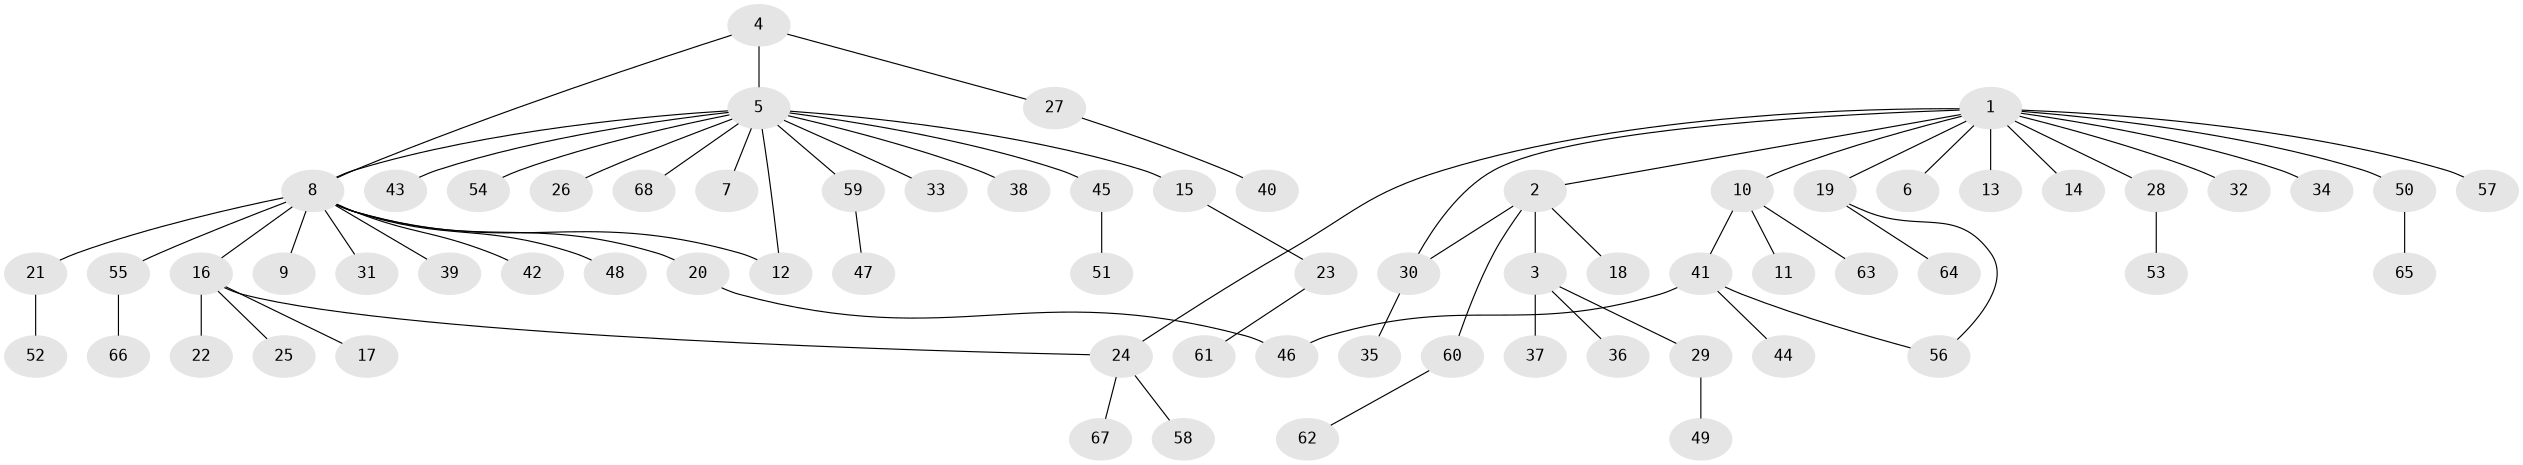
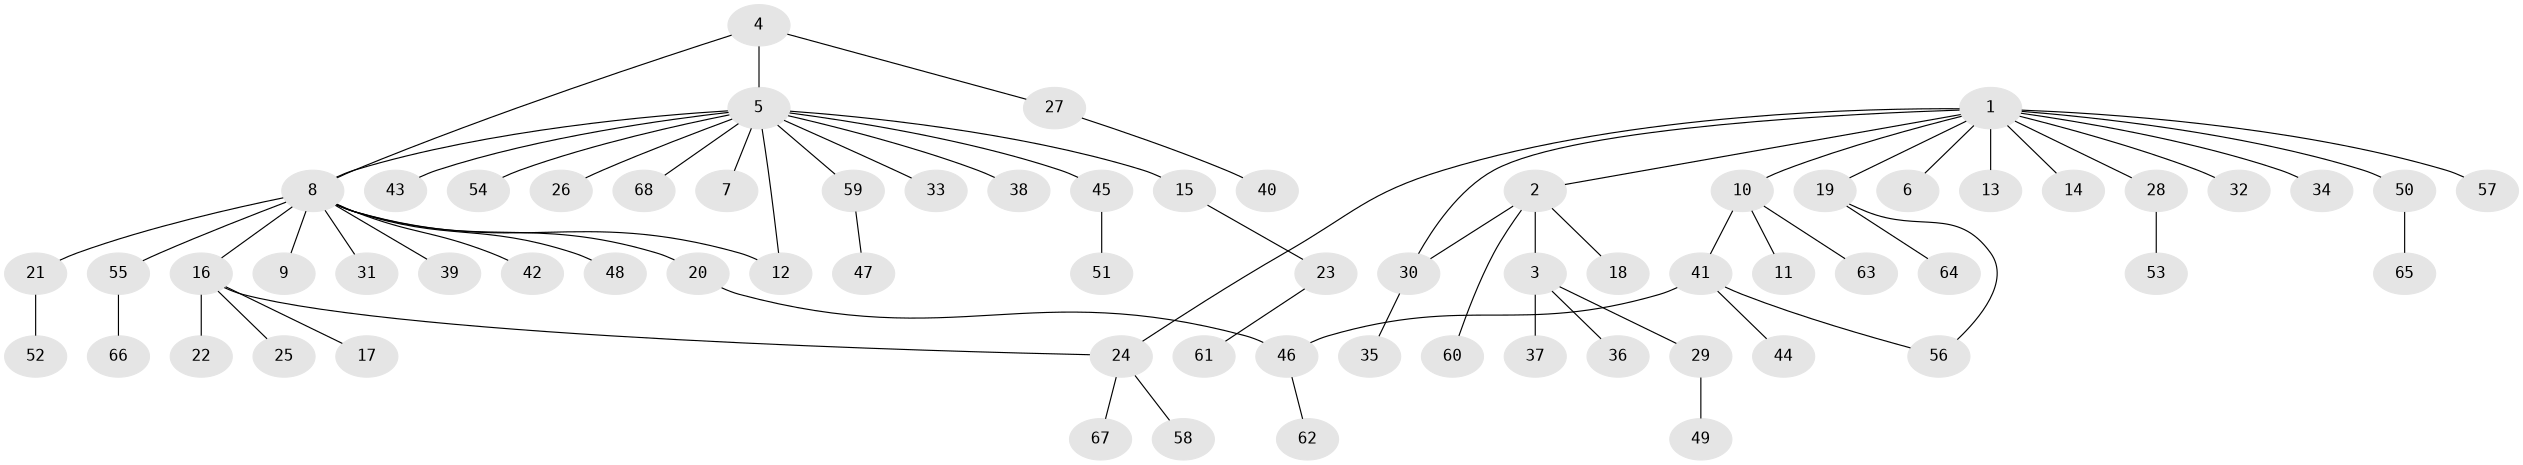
edge "60" -- "62": now "46" -- "62"
